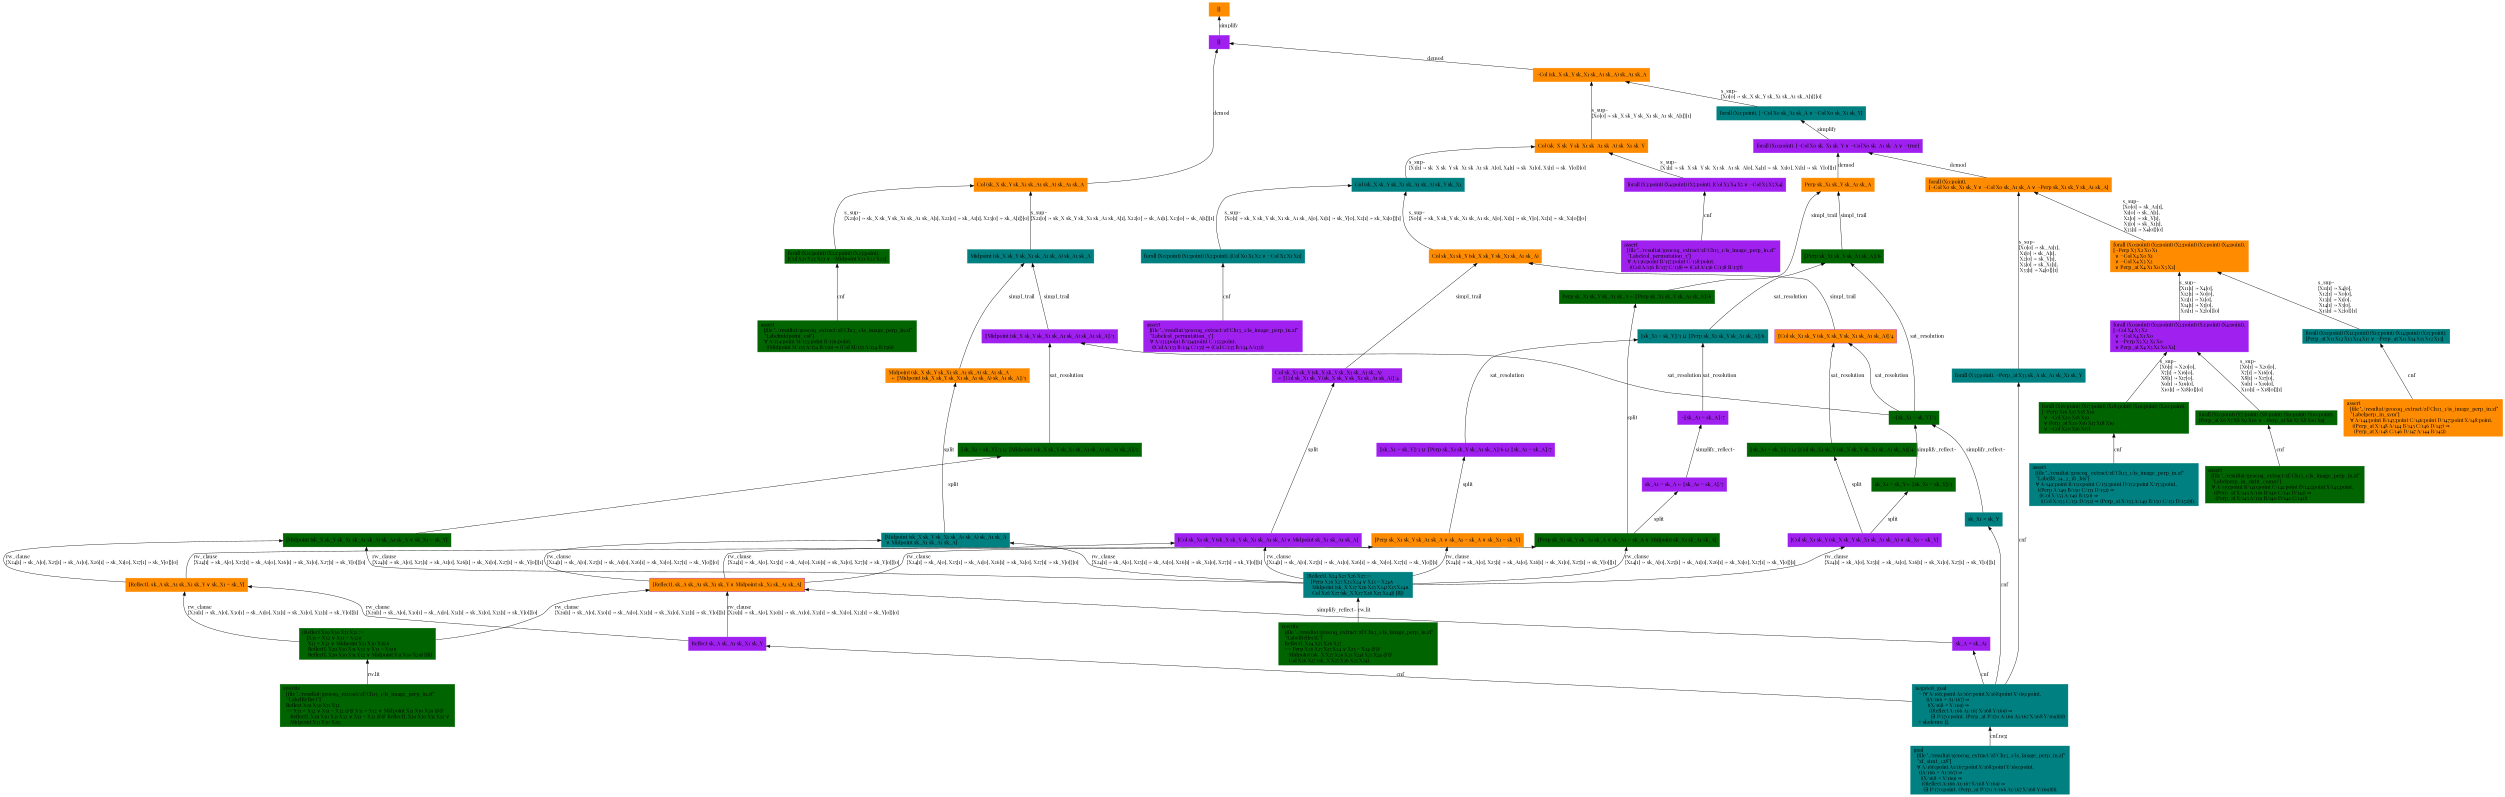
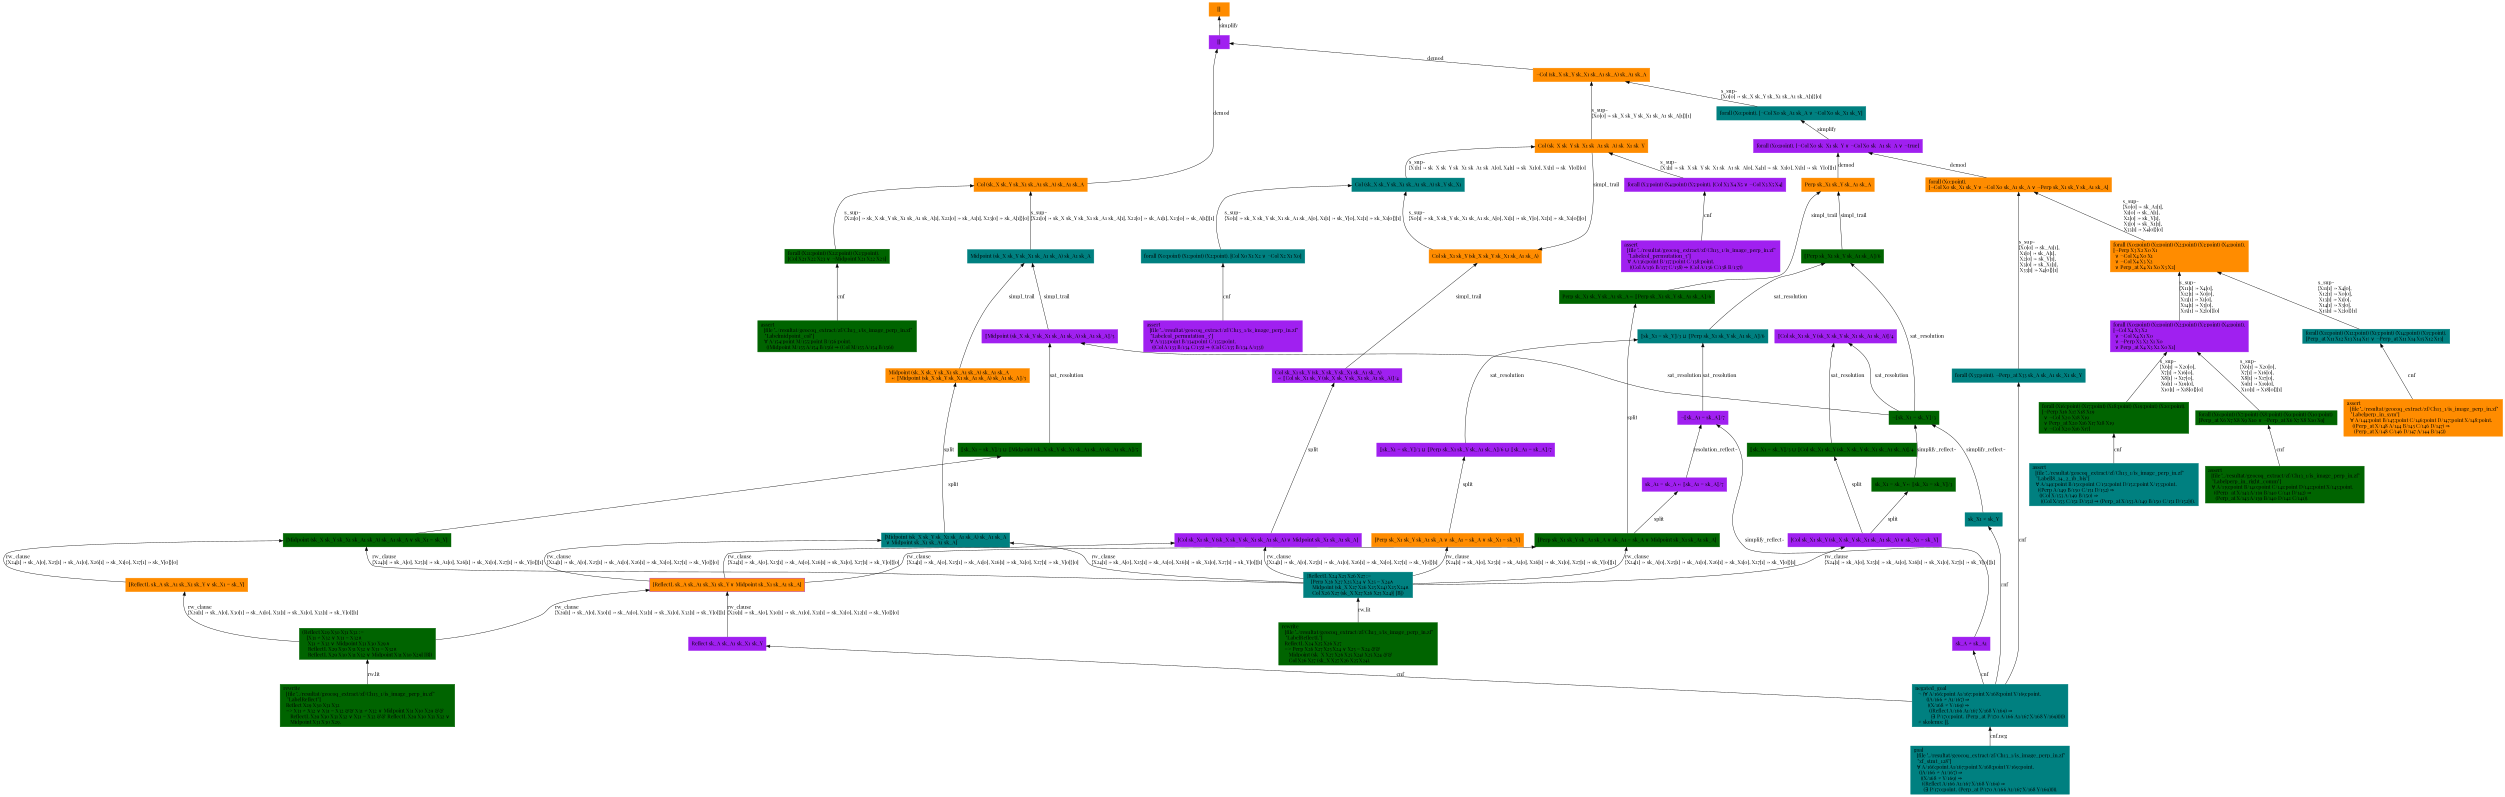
edge "⟦Col sk_X1 sk_Y (sk_X sk_Y sk_X1 sk_A1 sk_A)⟧/4" -> "Col sk_X1 sk_Y (sk_X sk_Y sk_X1 sk_A1 sk_A)": now "Col (sk_X sk_Y sk_X1 sk_A1 sk_A) sk_X1 sk_Y" -> "Col sk_X1 sk_Y (sk_X sk_Y sk_X1 sk_A1 sk_A)"
node "⟦Col sk_X1 sk_Y (sk_X sk_Y sk_X1 sk_A1 sk_A)⟧/4": fillcolor darkorange -> purple
edge "sk_A1 = sk_A ← ⟦sk_A1 = sk_A⟧/7" -> "¬⟦sk_A1 = sk_A⟧/7": label "simplify_reflect-" -> "resolution_reflect-"
edge "[ReflectL sk_A sk_A1 sk_X1 sk_Y ∨ sk_X1 = sk_Y]" -> "[Perp sk_X1 sk_Y sk_A1 sk_A ∨ sk_A1 = sk_A ∨ sk_X1 = sk_Y]": removed, label "rw_clause {X24[1] → sk_A[0], X25[1] → sk_A1[0], X26[1] → sk_X1[0], X27[1] → sk_Y[0]}[0]"
edge "sk_A ≠ sk_A1" -> "[ReflectL sk_A sk_A1 sk_X1 sk_Y ∨ Midpoint sk_X1 sk_A1 sk_A]": now "sk_A ≠ sk_A1" -> "¬⟦sk_A1 = sk_A⟧/7"
edge "Reflect sk_A sk_A1 sk_X1 sk_Y" -> "[ReflectL sk_A sk_A1 sk_X1 sk_Y ∨ sk_X1 = sk_Y]": removed, label "rw_clause {X29[1] → sk_A[0], X30[1] → sk_A1[0], X31[1] → sk_X1[0], X32[1] → sk_Y[0]}[0]"
